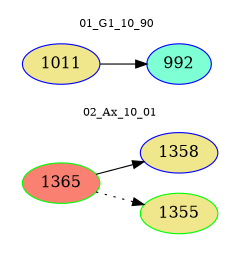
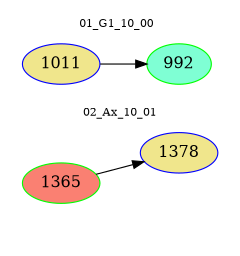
cluster "01_G1_10_90": label "01_G1_10_90" -> "01_G1_10_00"
node "992": color blue -> green
node "1358": label "1358" -> "1378"
node "1355": removed
